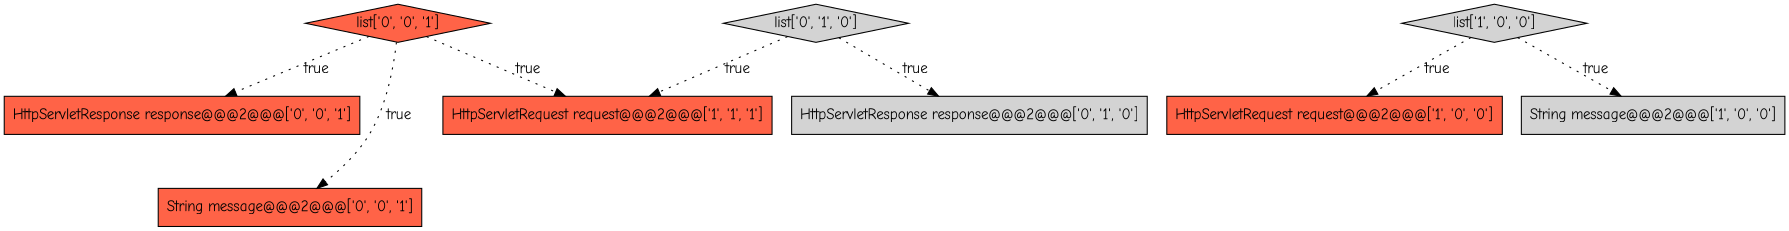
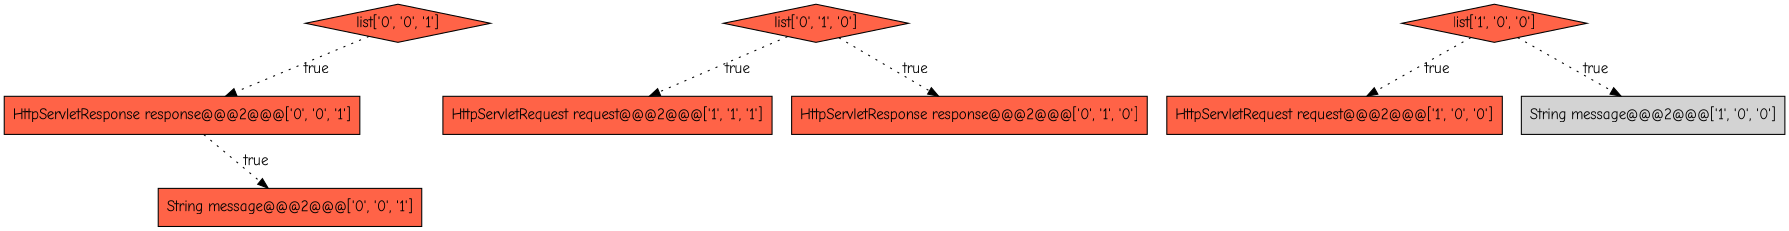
node "list['0', '1', '0']": fillcolor lightgray -> tomato
node "list['1', '0', '0']": fillcolor lightgray -> tomato
edge "list['0', '0', '1']" -> "HttpServletRequest request@@@2@@@['1', '1', '1']": removed, label "true"
node "HttpServletResponse response@@@2@@@['0', '1', '0']": fillcolor lightgray -> tomato
edge "list['0', '0', '1']" -> "String message@@@2@@@['0', '0', '1']": now "HttpServletResponse response@@@2@@@['0', '0', '1']" -> "String message@@@2@@@['0', '0', '1']"
